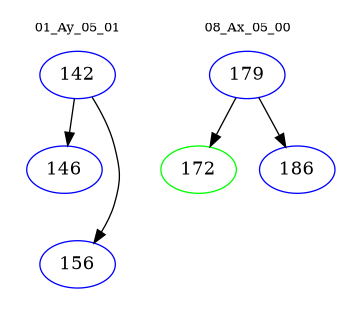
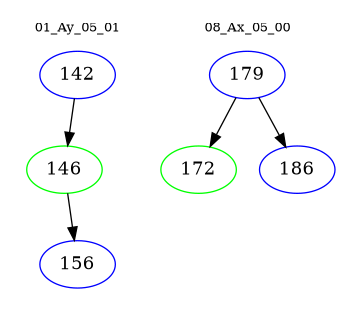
edge "142" -> "156": now "146" -> "156"
node "146": color blue -> green
